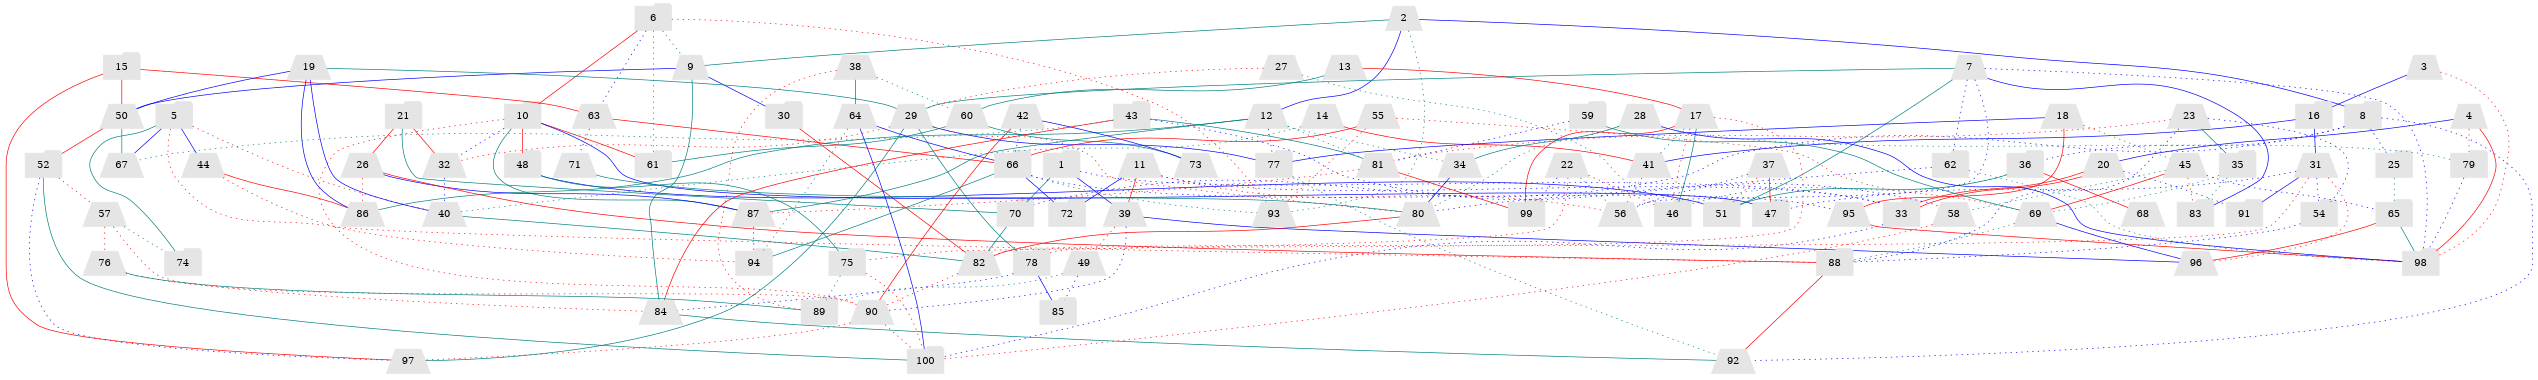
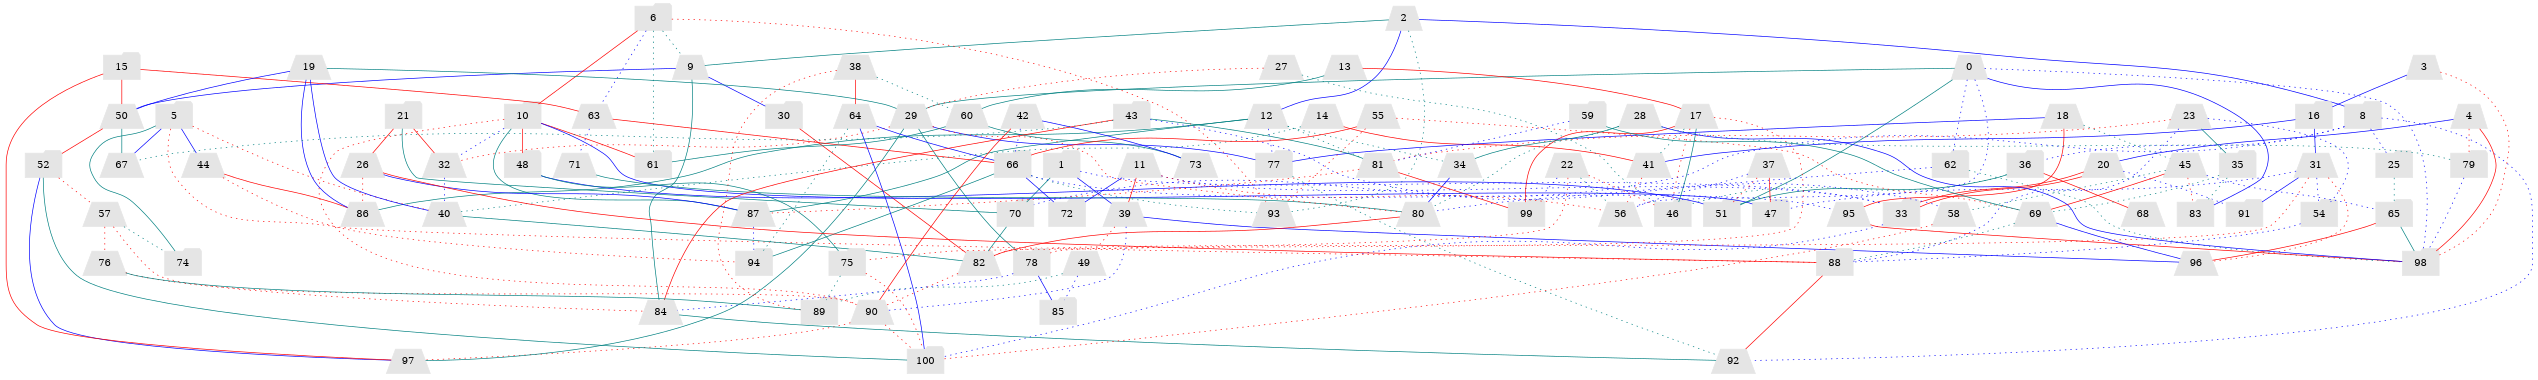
node "7": label "7" -> "0"
edge "52" -- "97": style dotted -> solid
